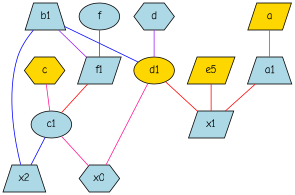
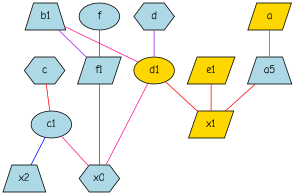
edge "b1" -- "d1": color blue -> deeppink
node "c": fillcolor gold -> lightblue
node "e5": label "e5" -> "e1"
node "a1": label "a1" -> "a5"
edge "b1" -- "x2": removed
edge "c" -- "c1": color deeppink -> red
edge "f1" -- "c1": now "f1" -- "x0"
node "x1": fillcolor lightblue -> gold
